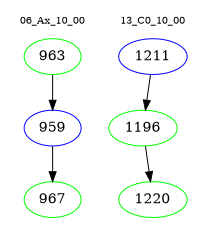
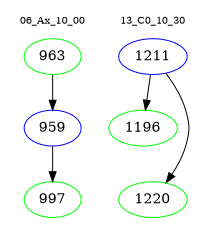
cluster "13_C0_10_00": label "13_C0_10_00" -> "13_C0_10_30"
edge "1196" -> "1220": now "1211" -> "1220"
node "967": label "967" -> "997"
